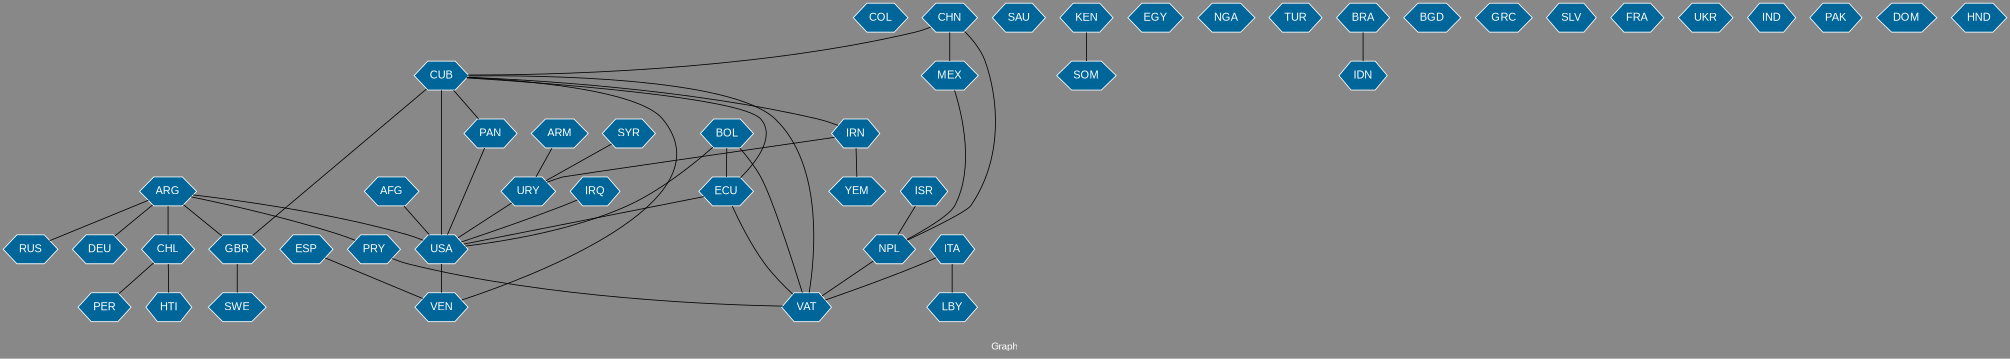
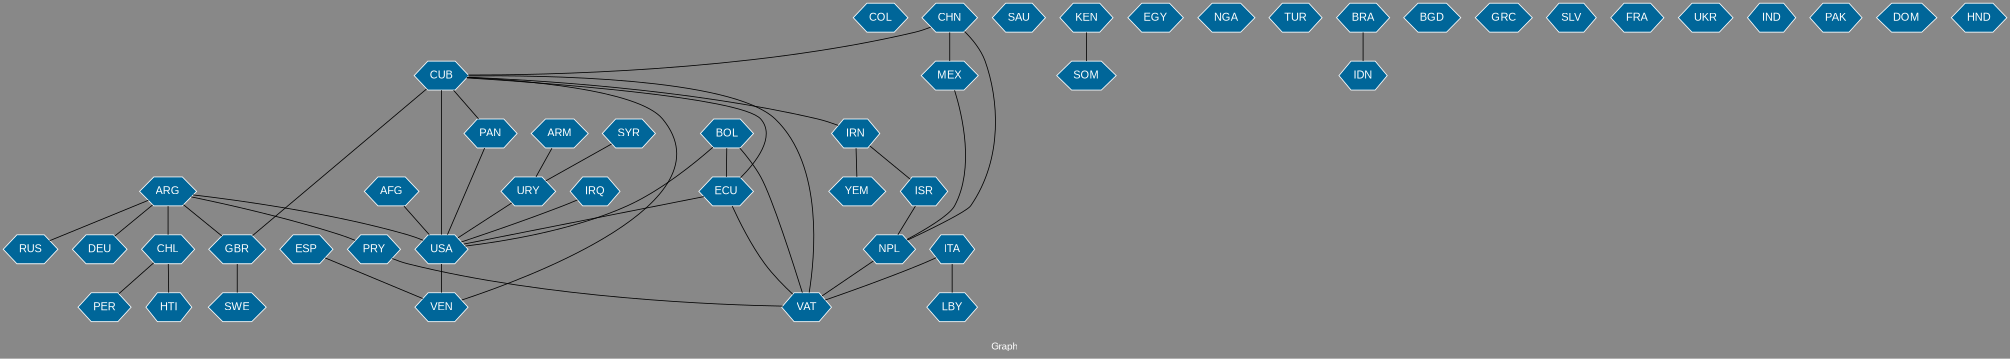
edge "IRN" -- "URY": now "IRN" -- "ISR"
